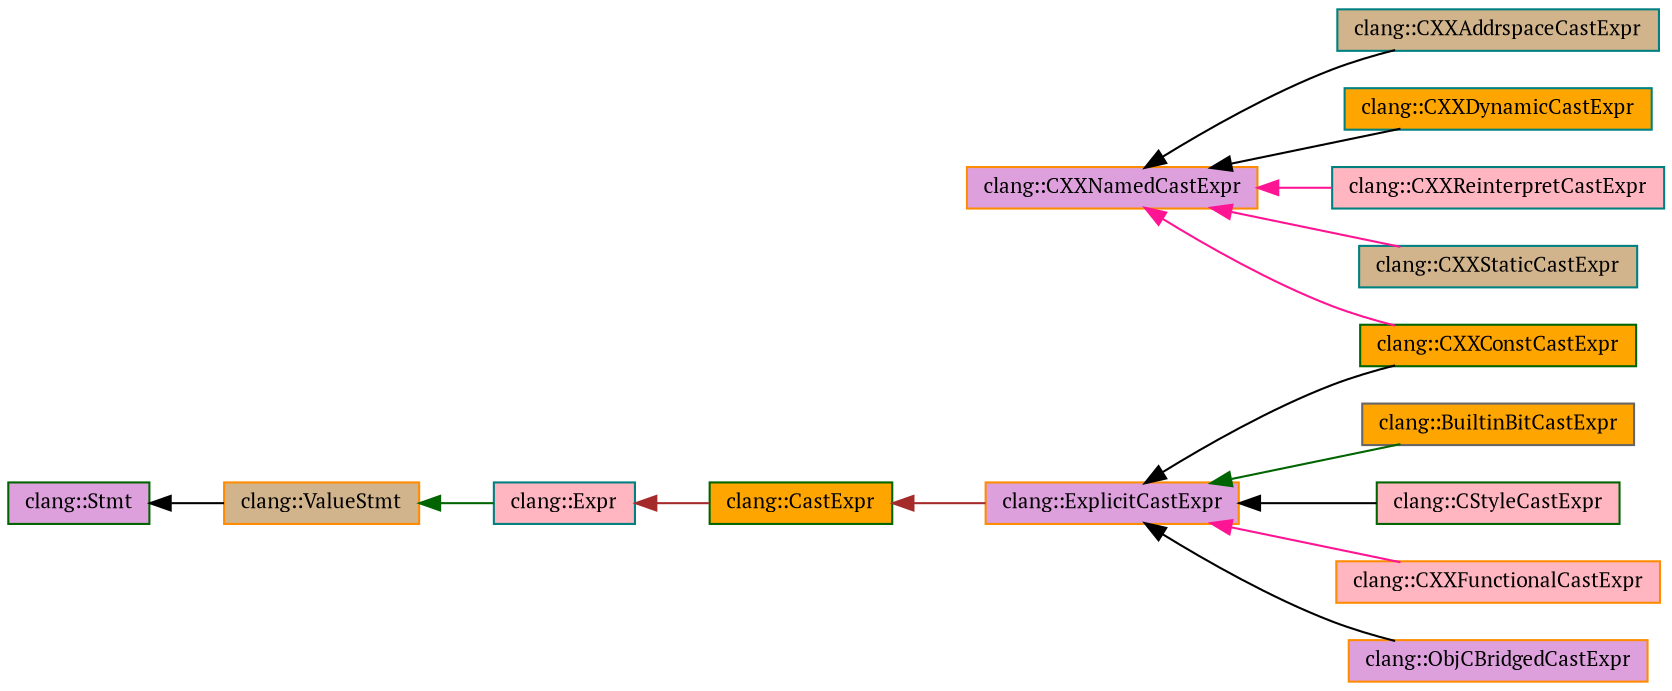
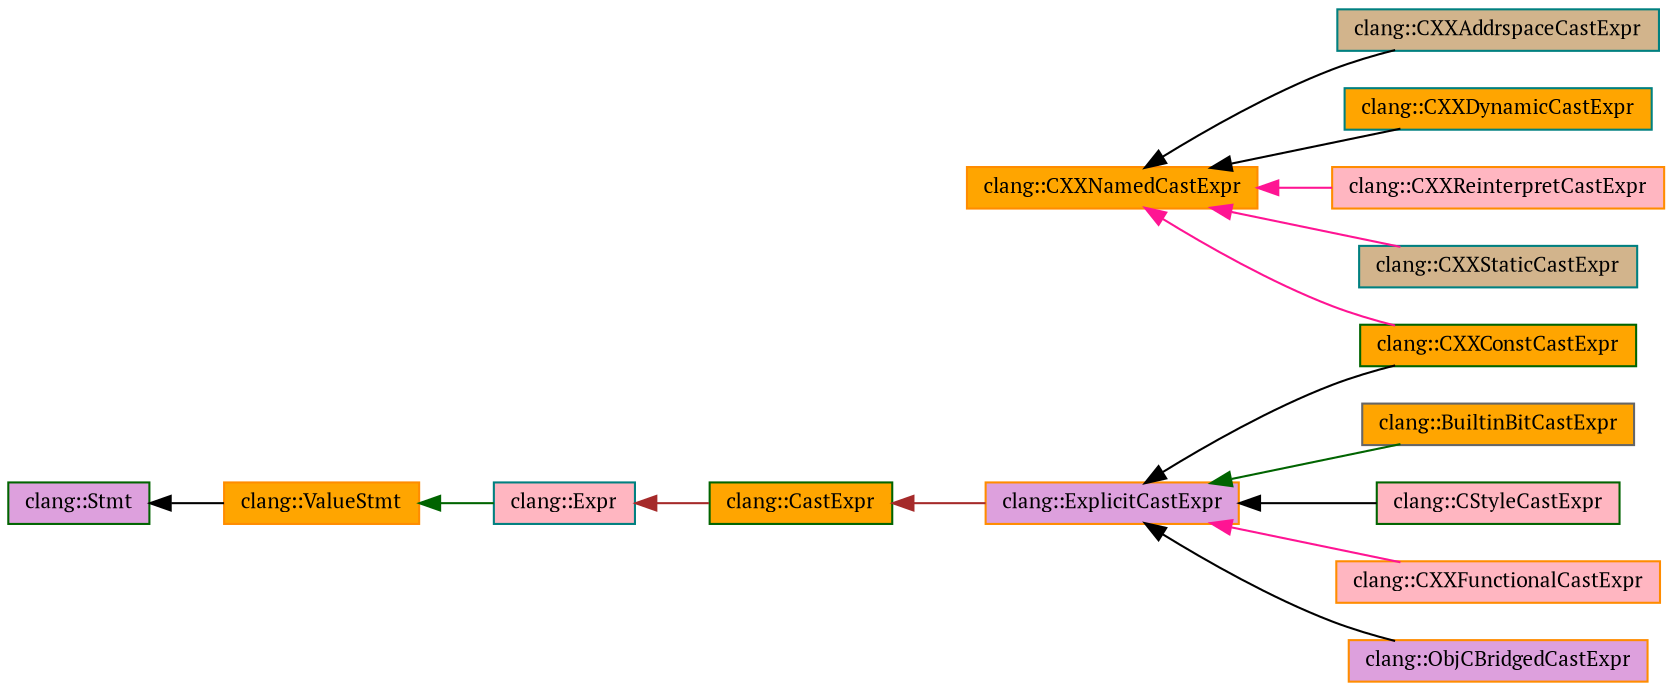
node "clang::CXXNamedCastExpr": fillcolor plum -> orange
node "clang::CXXReinterpretCastExpr": color teal -> darkorange
node "clang::ValueStmt": fillcolor tan -> orange
